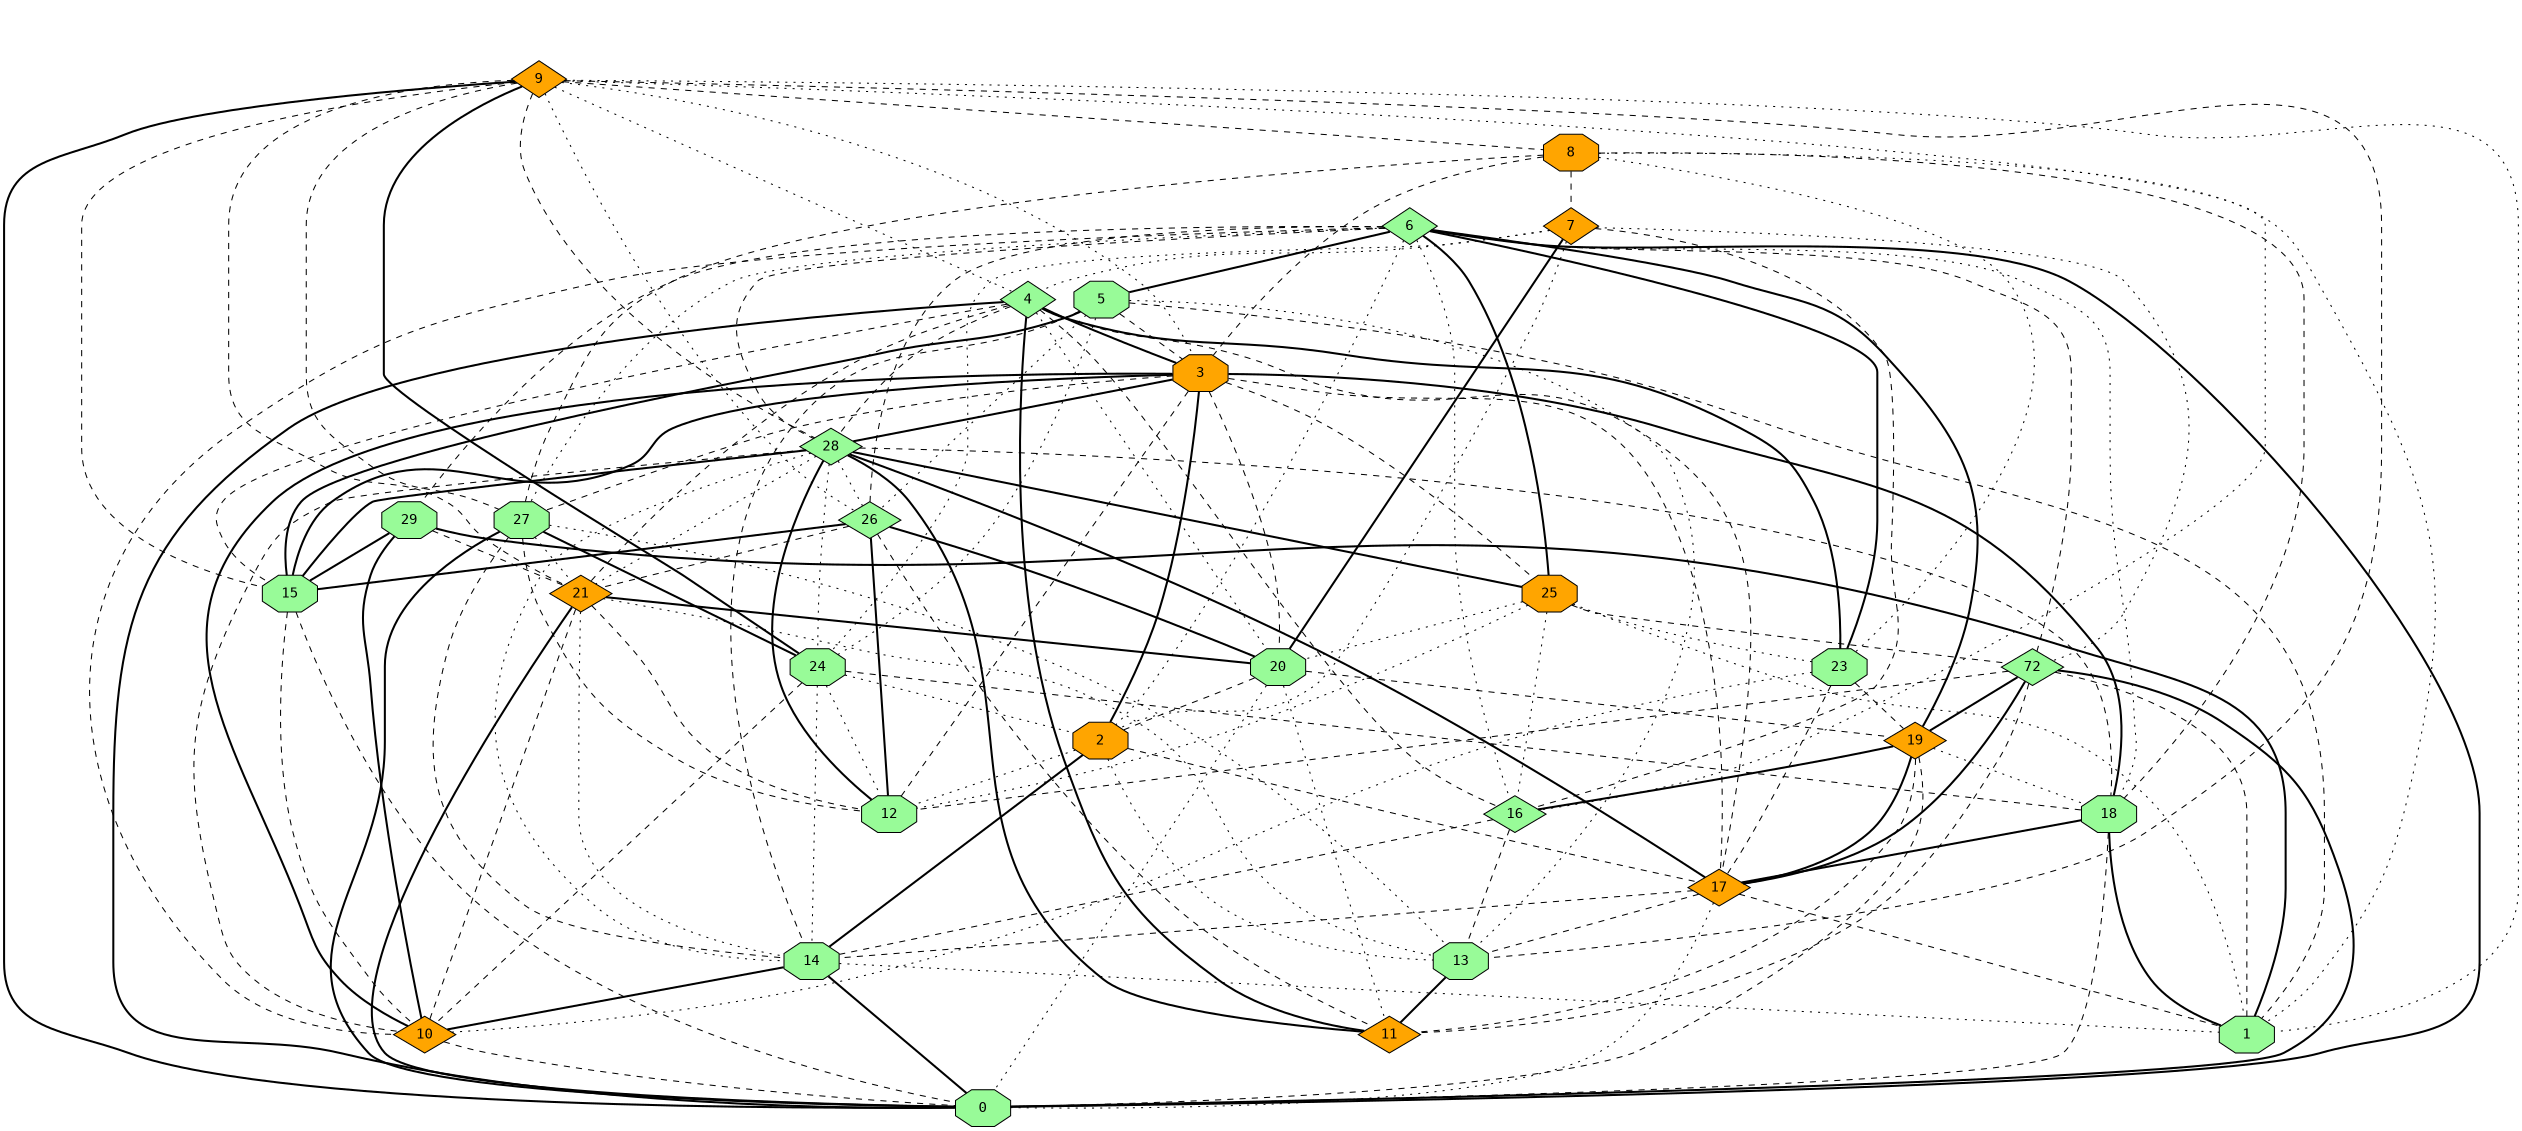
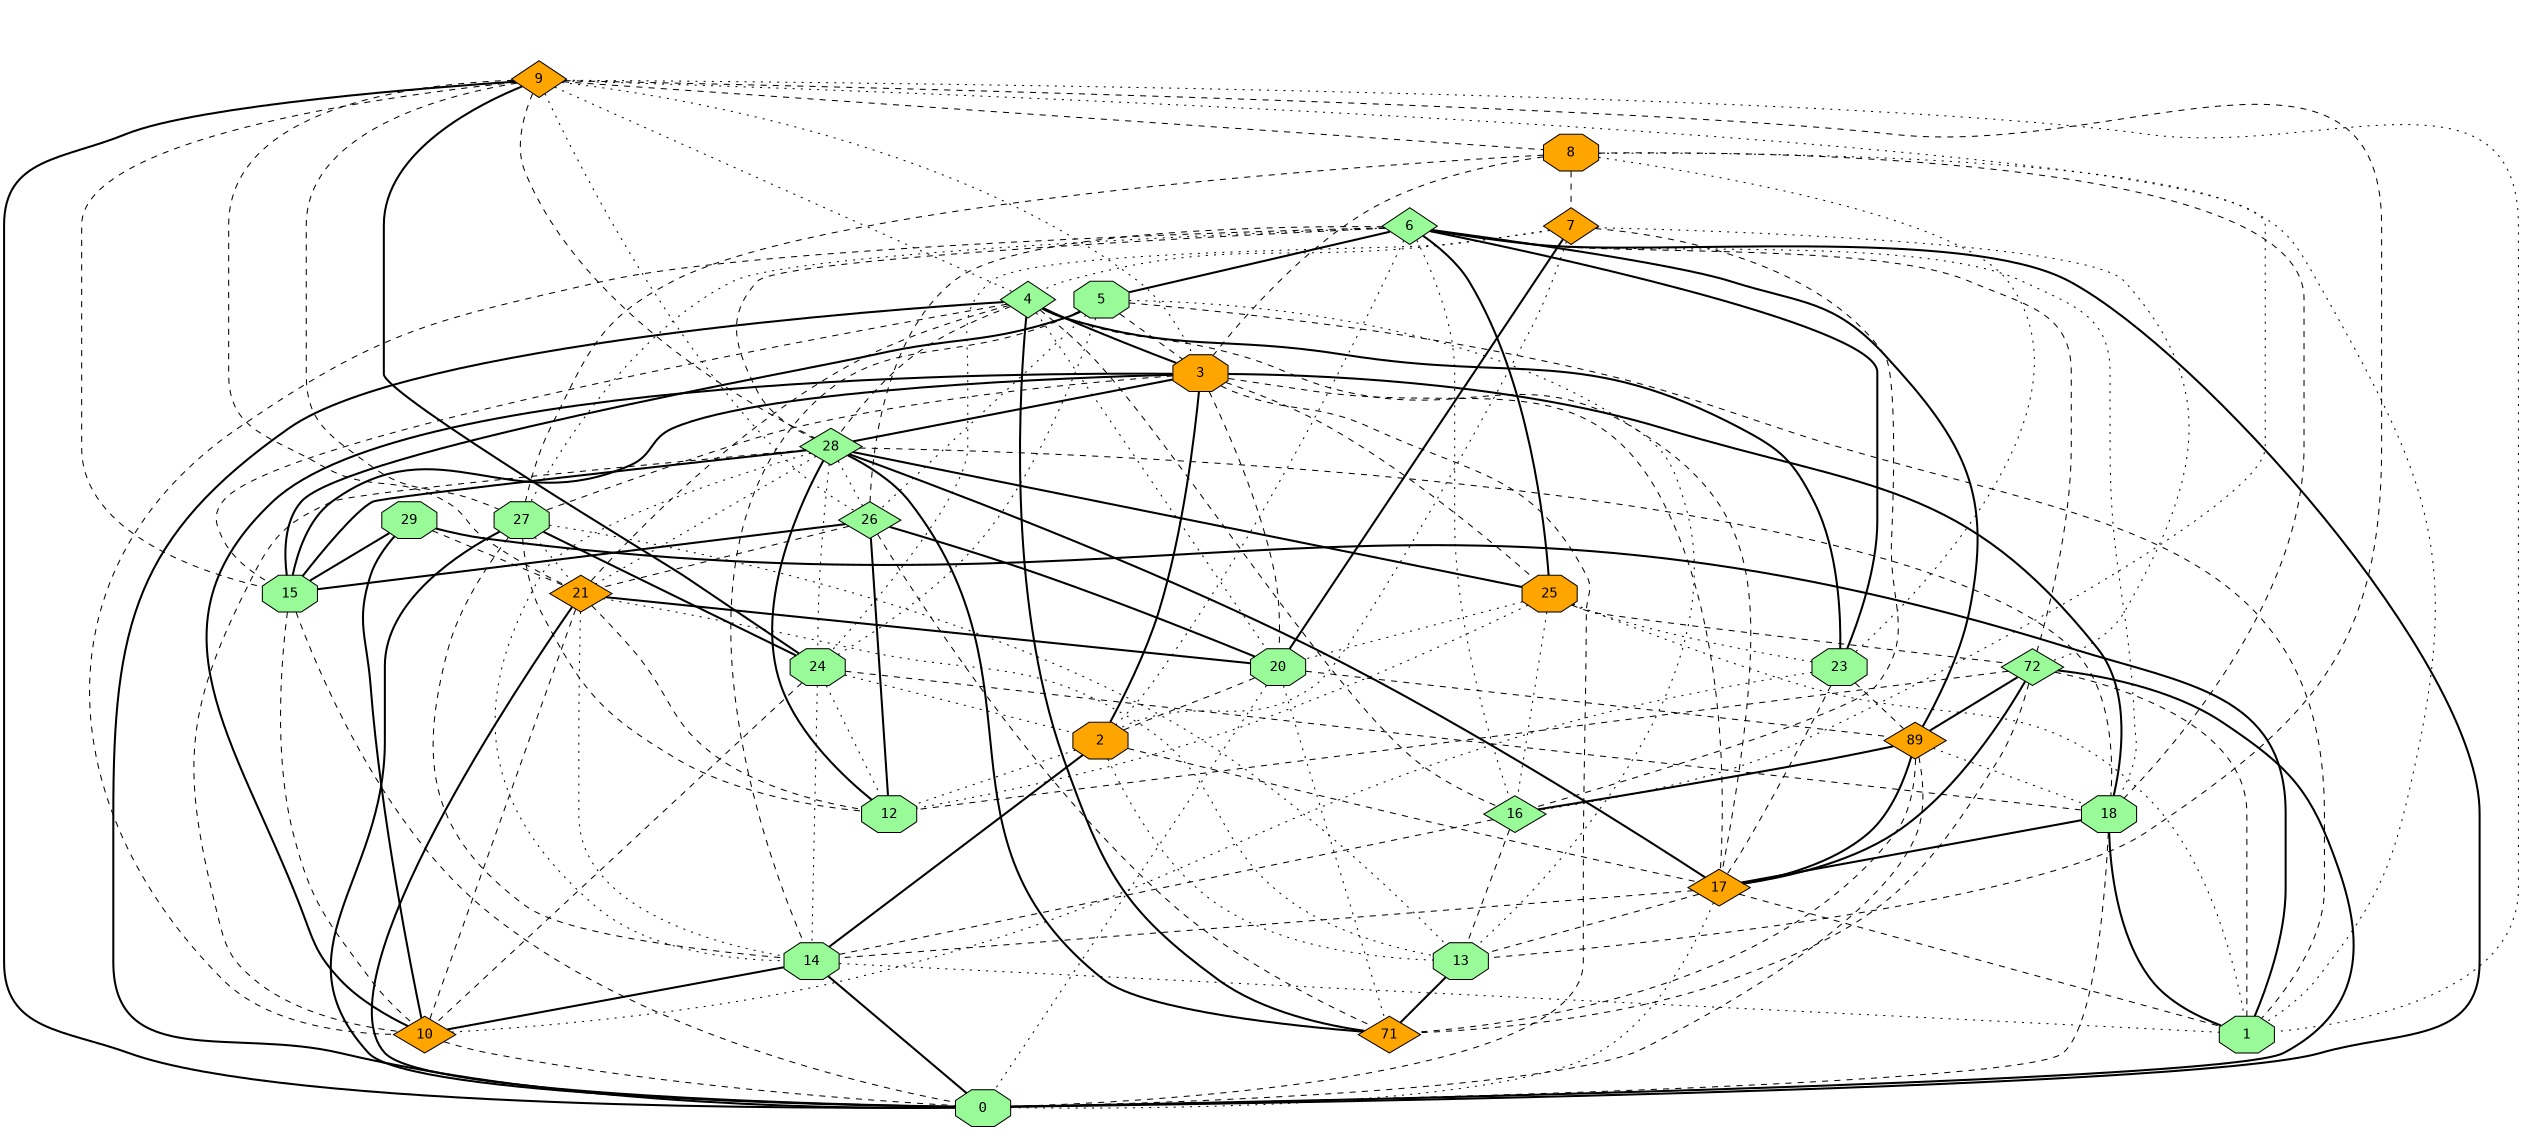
edge "6" -- "29": removed
edge "3" -- "12": now "3" -- "0"
node "19": label "19" -> "89"
node "11": label "11" -> "71"
